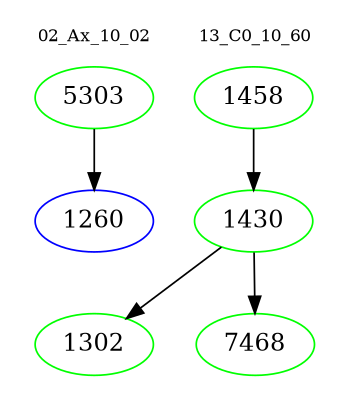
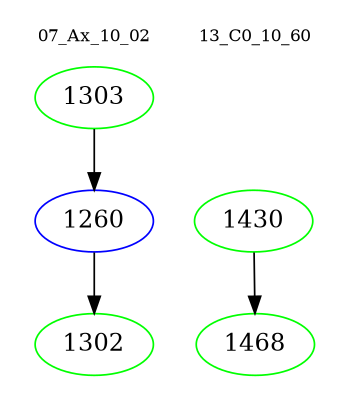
cluster "02_Ax_10_02": label "02_Ax_10_02" -> "07_Ax_10_02"
node "5303": label "5303" -> "1303"
node "1458": removed
edge "1430" -> "1302": now "1260" -> "1302"
node "7468": label "7468" -> "1468"
